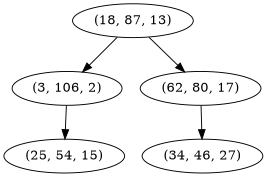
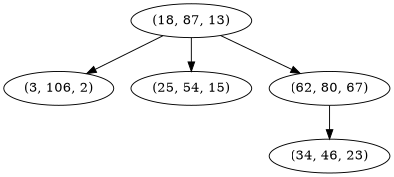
node "(62, 80, 17)": label "(62, 80, 17)" -> "(62, 80, 67)"
edge "(3, 106, 2)" -> "(25, 54, 15)": now "(18, 87, 13)" -> "(25, 54, 15)"
node "(34, 46, 27)": label "(34, 46, 27)" -> "(34, 46, 23)"
